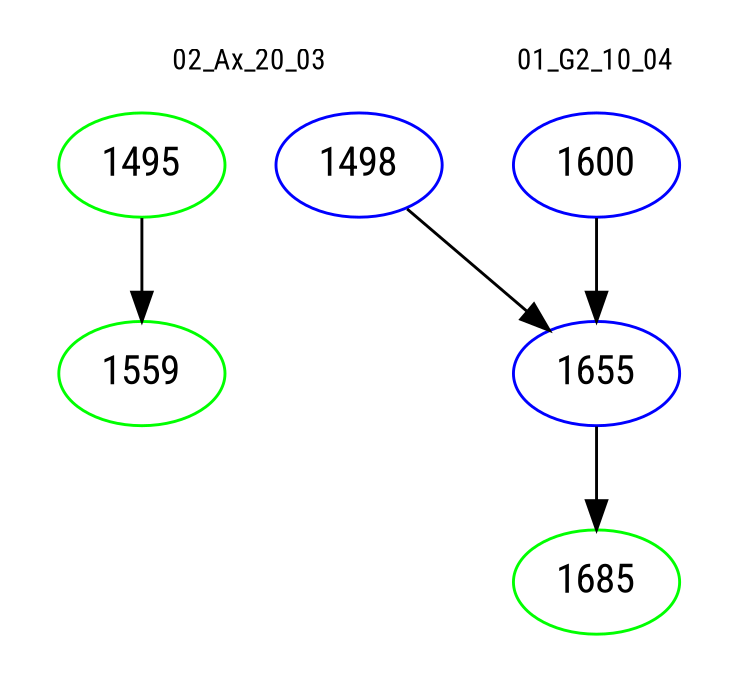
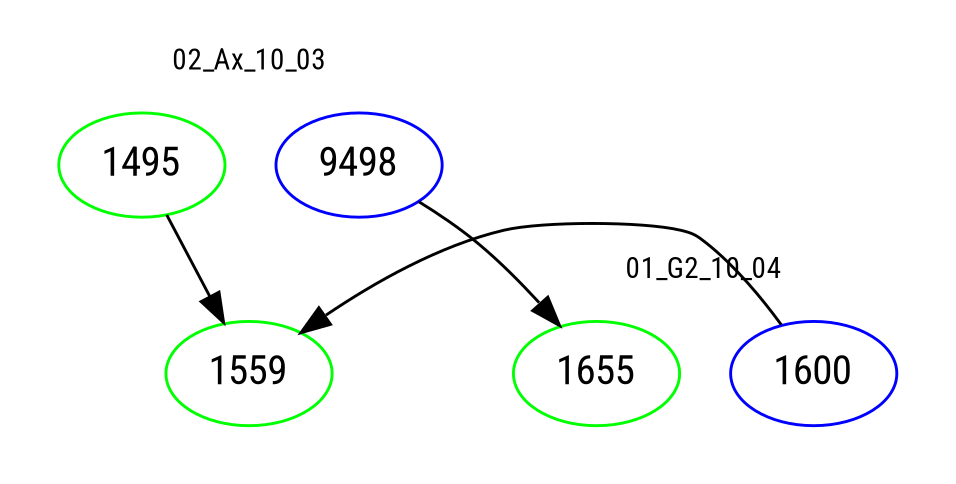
cluster "02_Ax_20_03": label "02_Ax_20_03" -> "02_Ax_10_03"
node "1498": label "1498" -> "9498"
edge "1600" -> "1655": now "1600" -> "1559"
node "1655": color blue -> green
node "1685": removed
